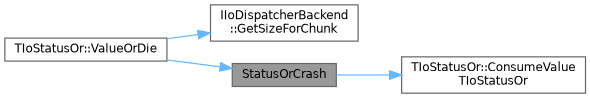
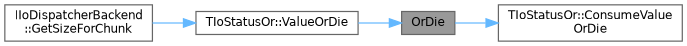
edge "TIoStatusOr::ValueOrDie" -> "IIoDispatcherBackend ::GetSizeForChunk": reversed
node "StatusOrCrash": label "StatusOrCrash" -> "OrDie"
node "TIoStatusOr::ConsumeValue TIoStatusOr": label "TIoStatusOr::ConsumeValue TIoStatusOr" -> "TIoStatusOr::ConsumeValue OrDie"
